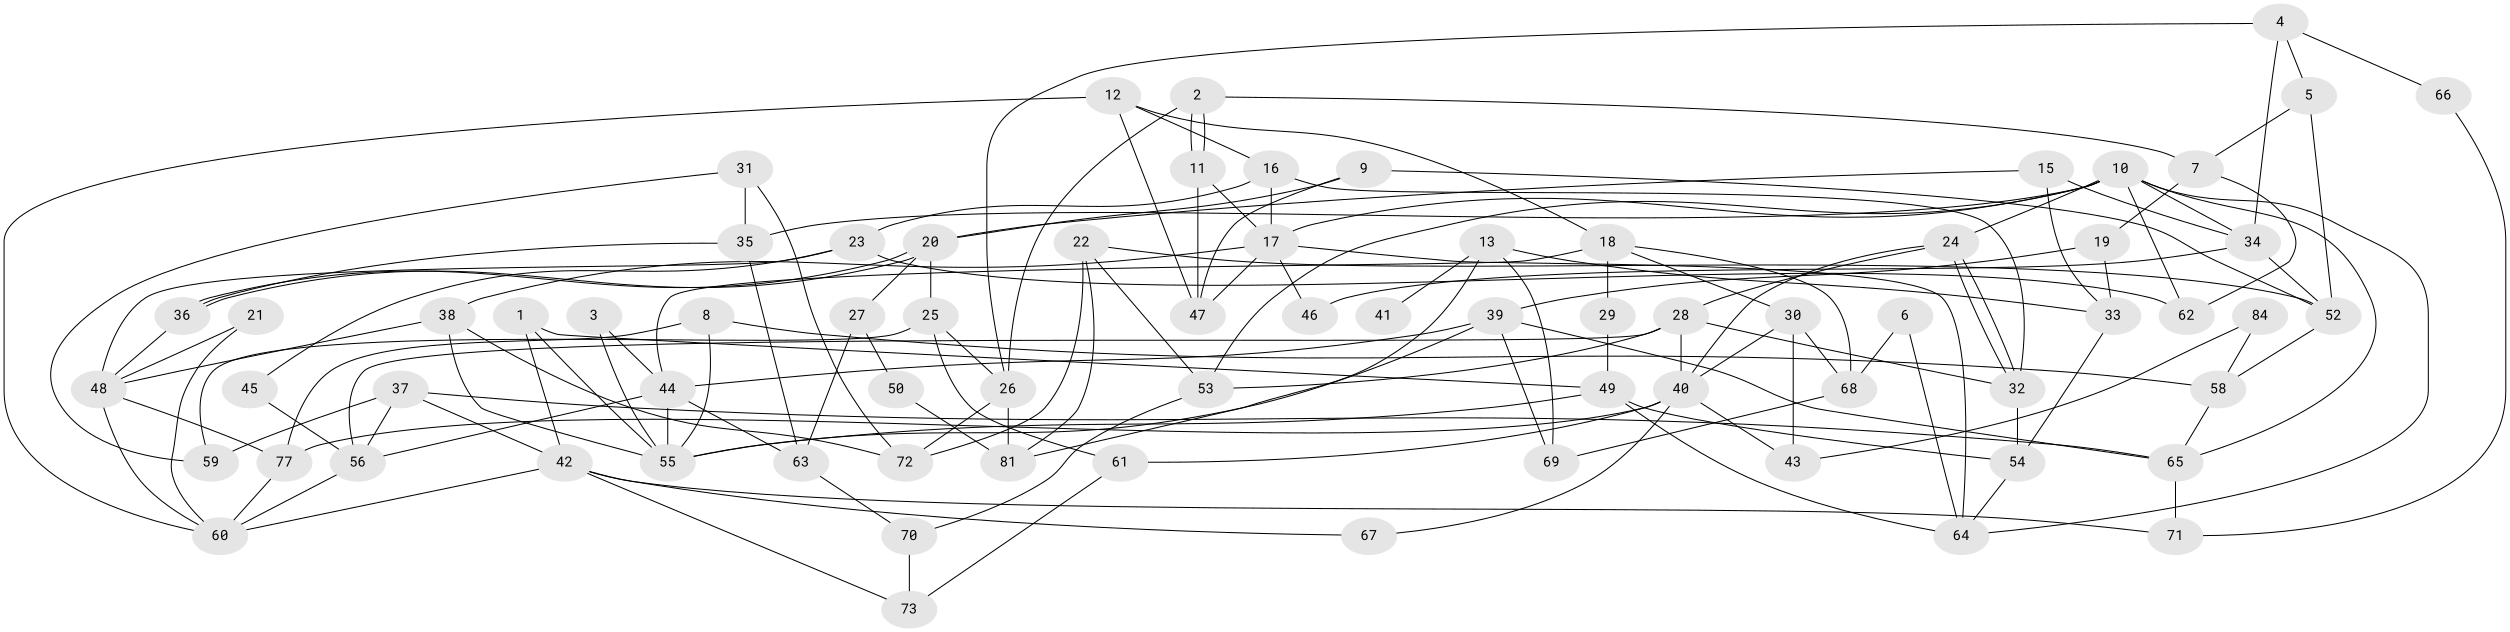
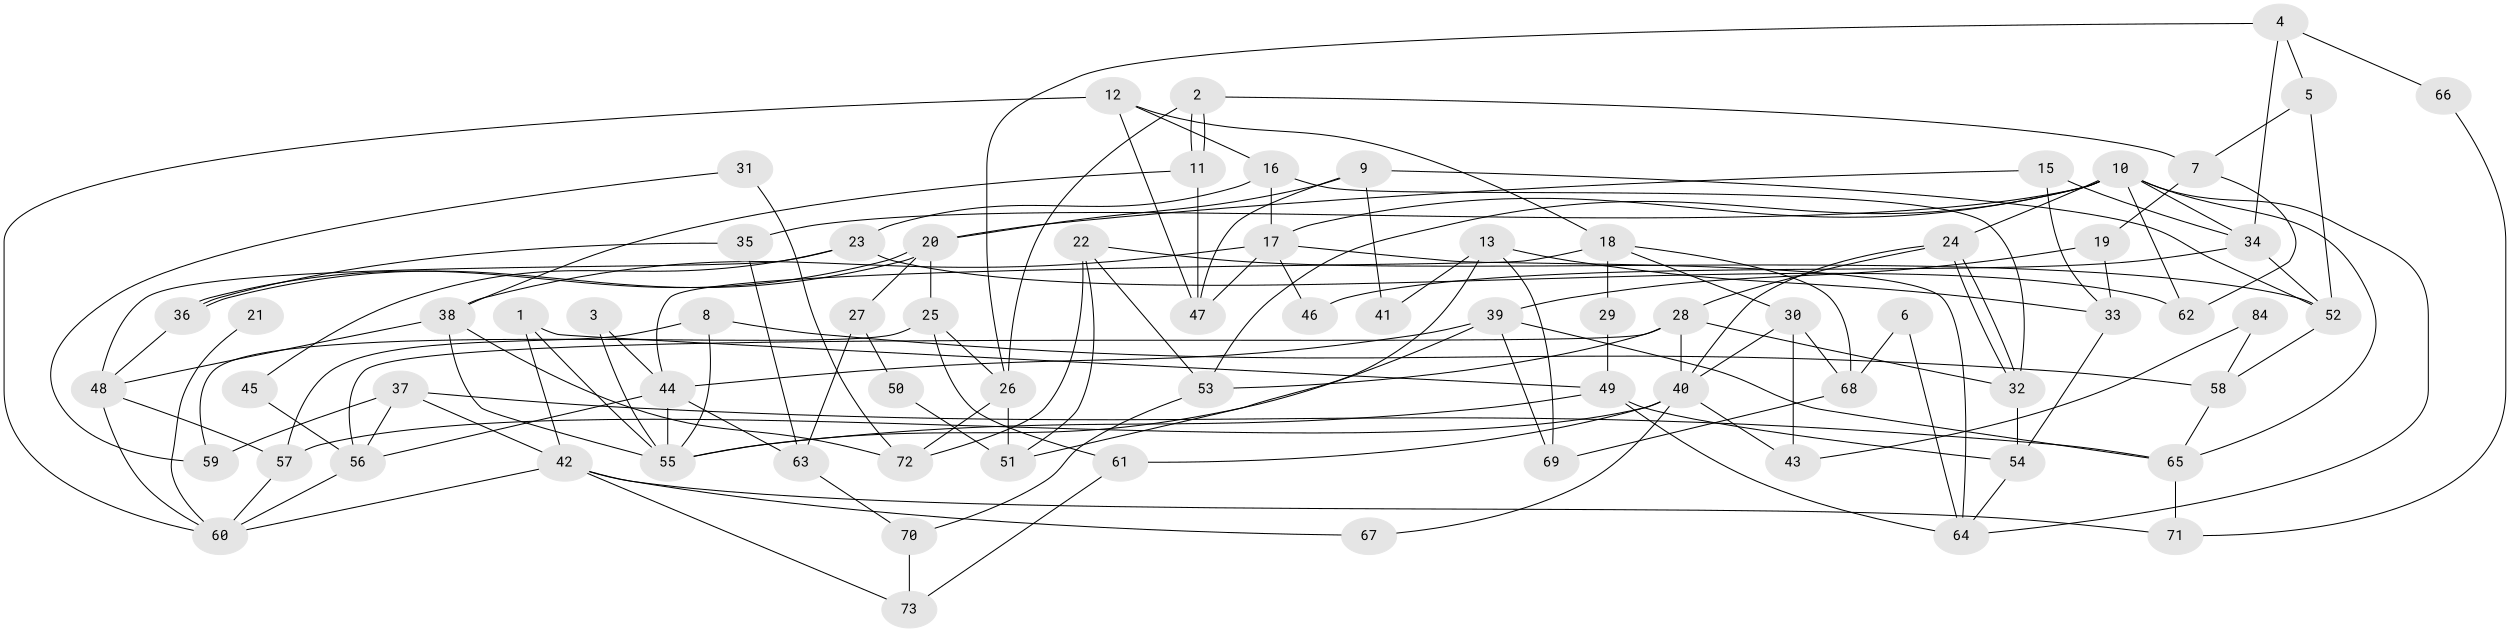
edge "11" -- "17": now "11" -- "38"
edge "31" -- "35": removed
edge "9" -- "41": added
edge "21" -- "48": removed
node "77": label "77" -> "57"
node "81": label "81" -> "51"
